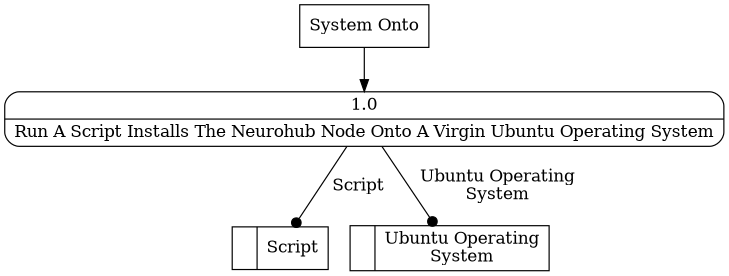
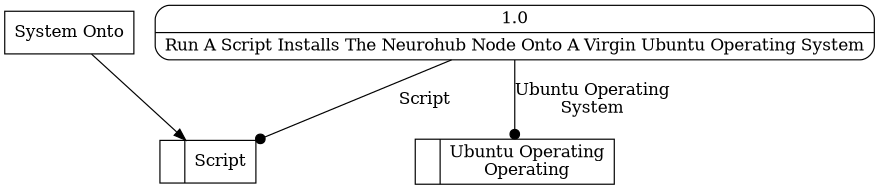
edge "System Onto" -> "1.0": now "System Onto" -> "Script"
node "Ubuntu Operating": text "System" -> "Operating"
